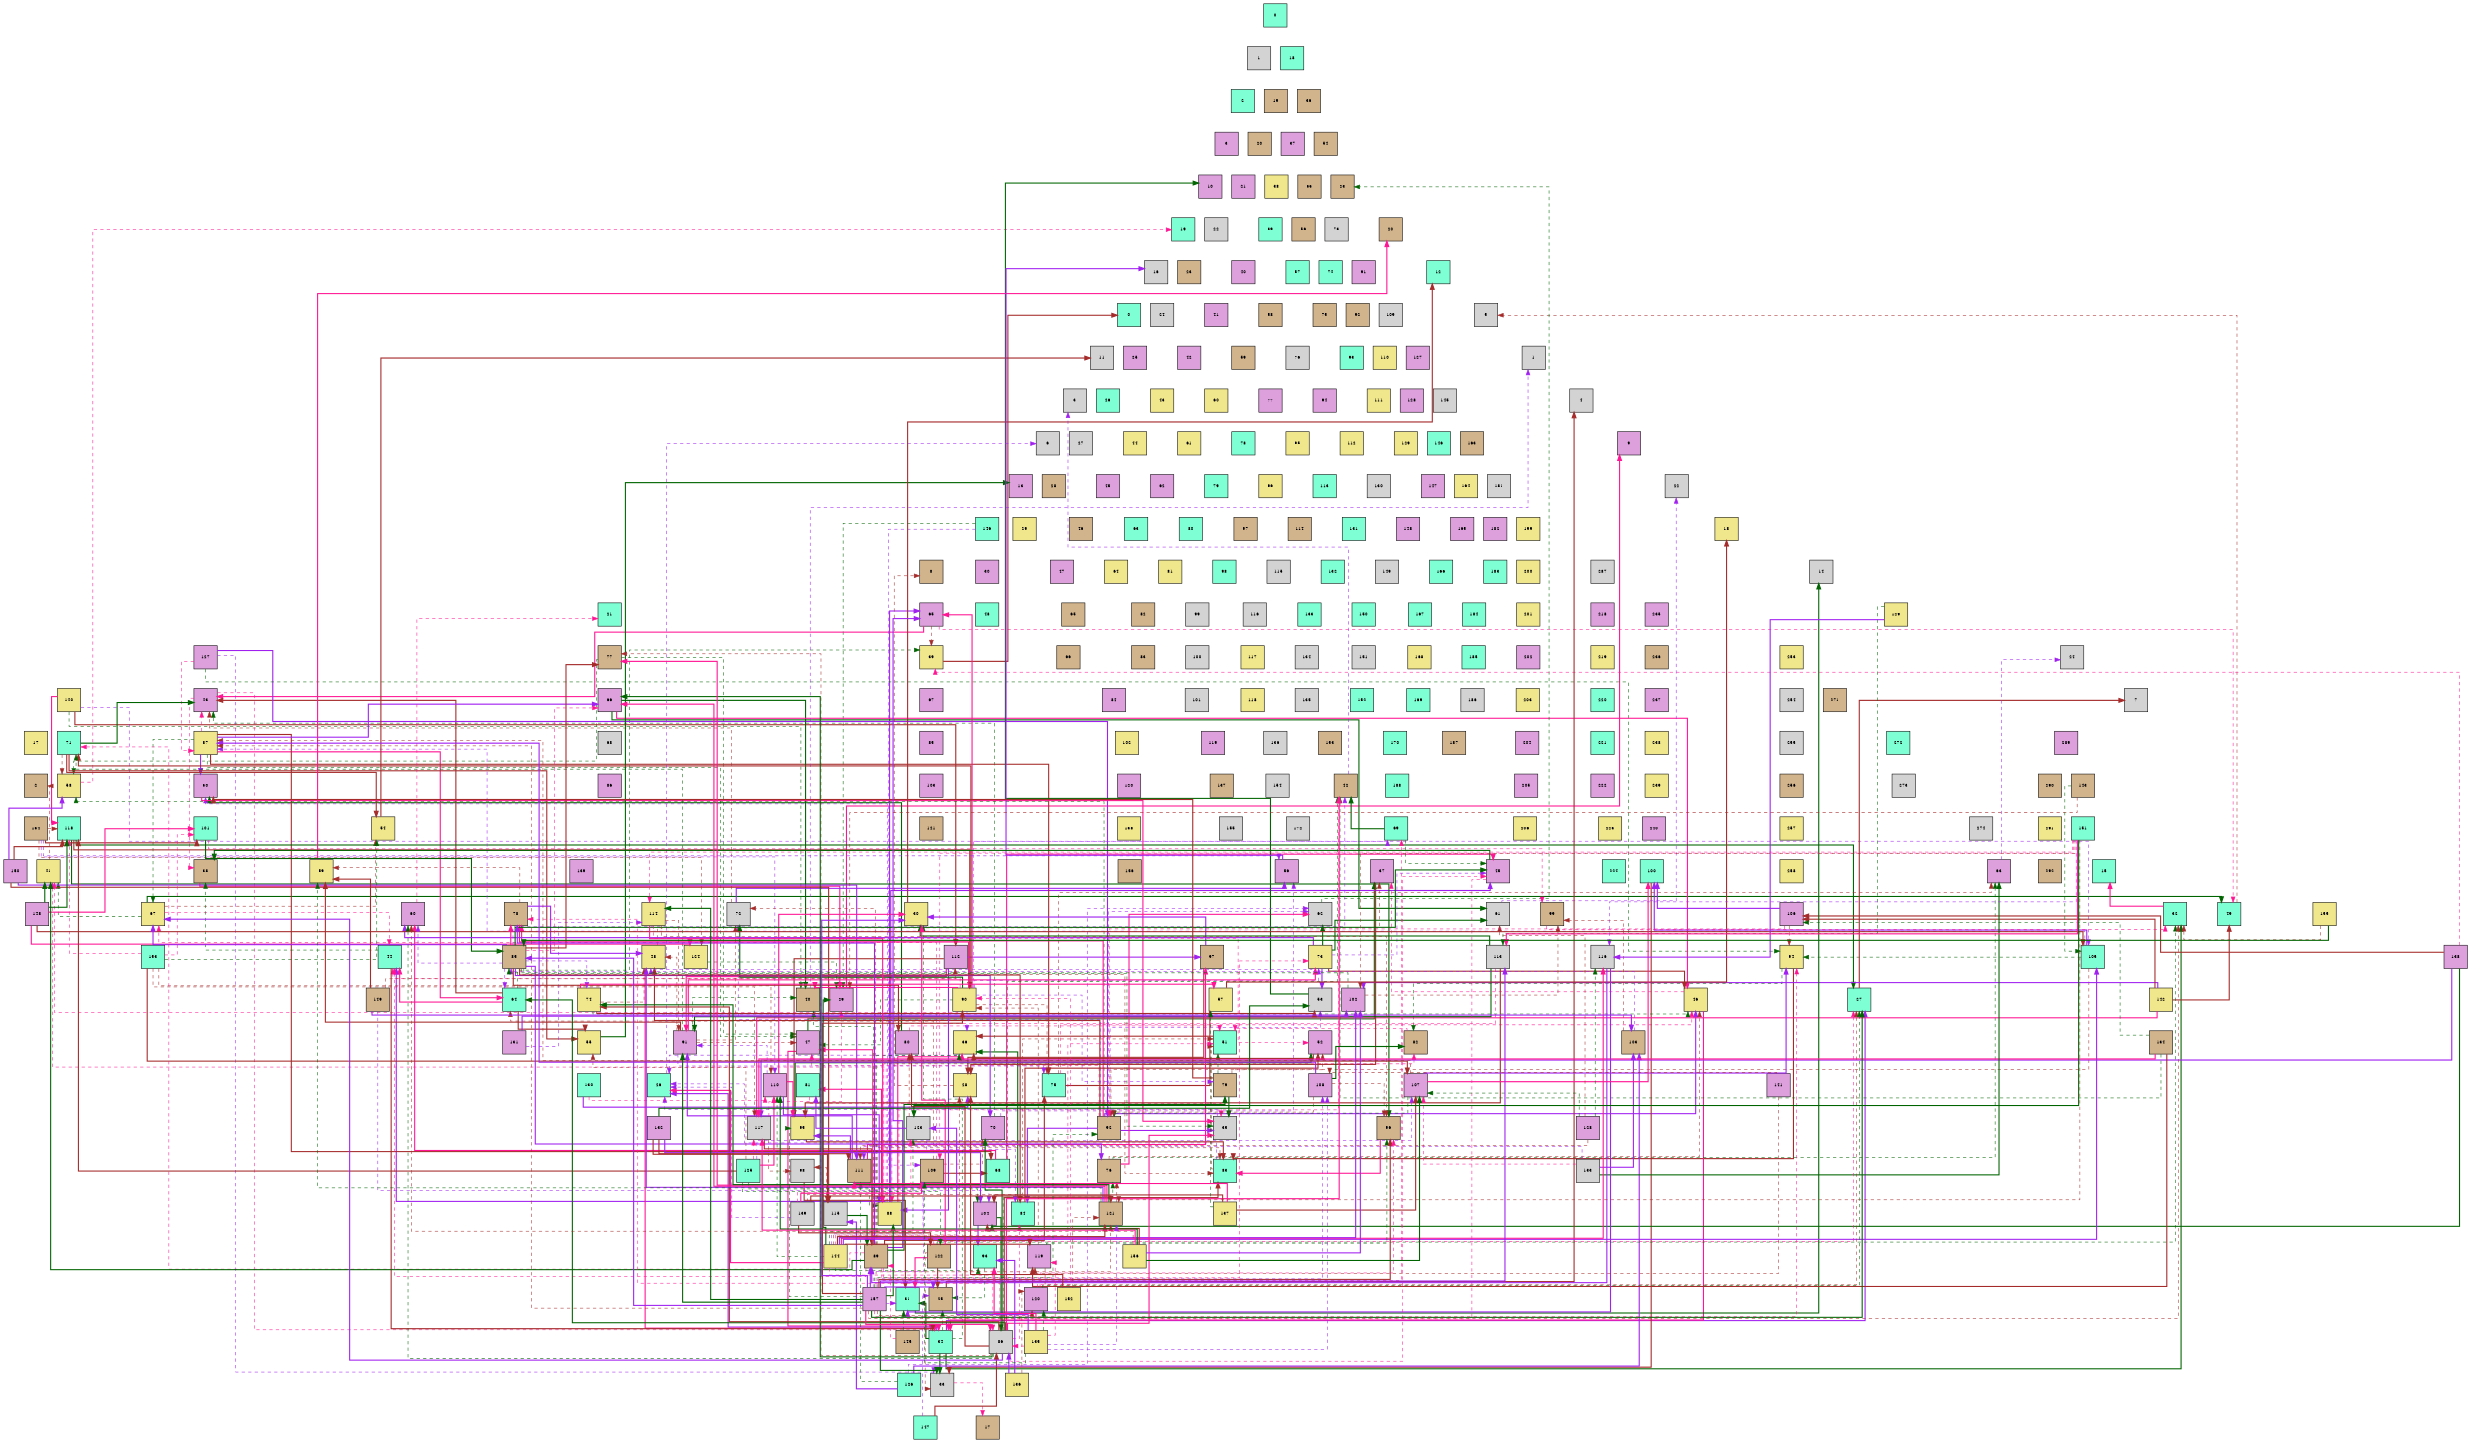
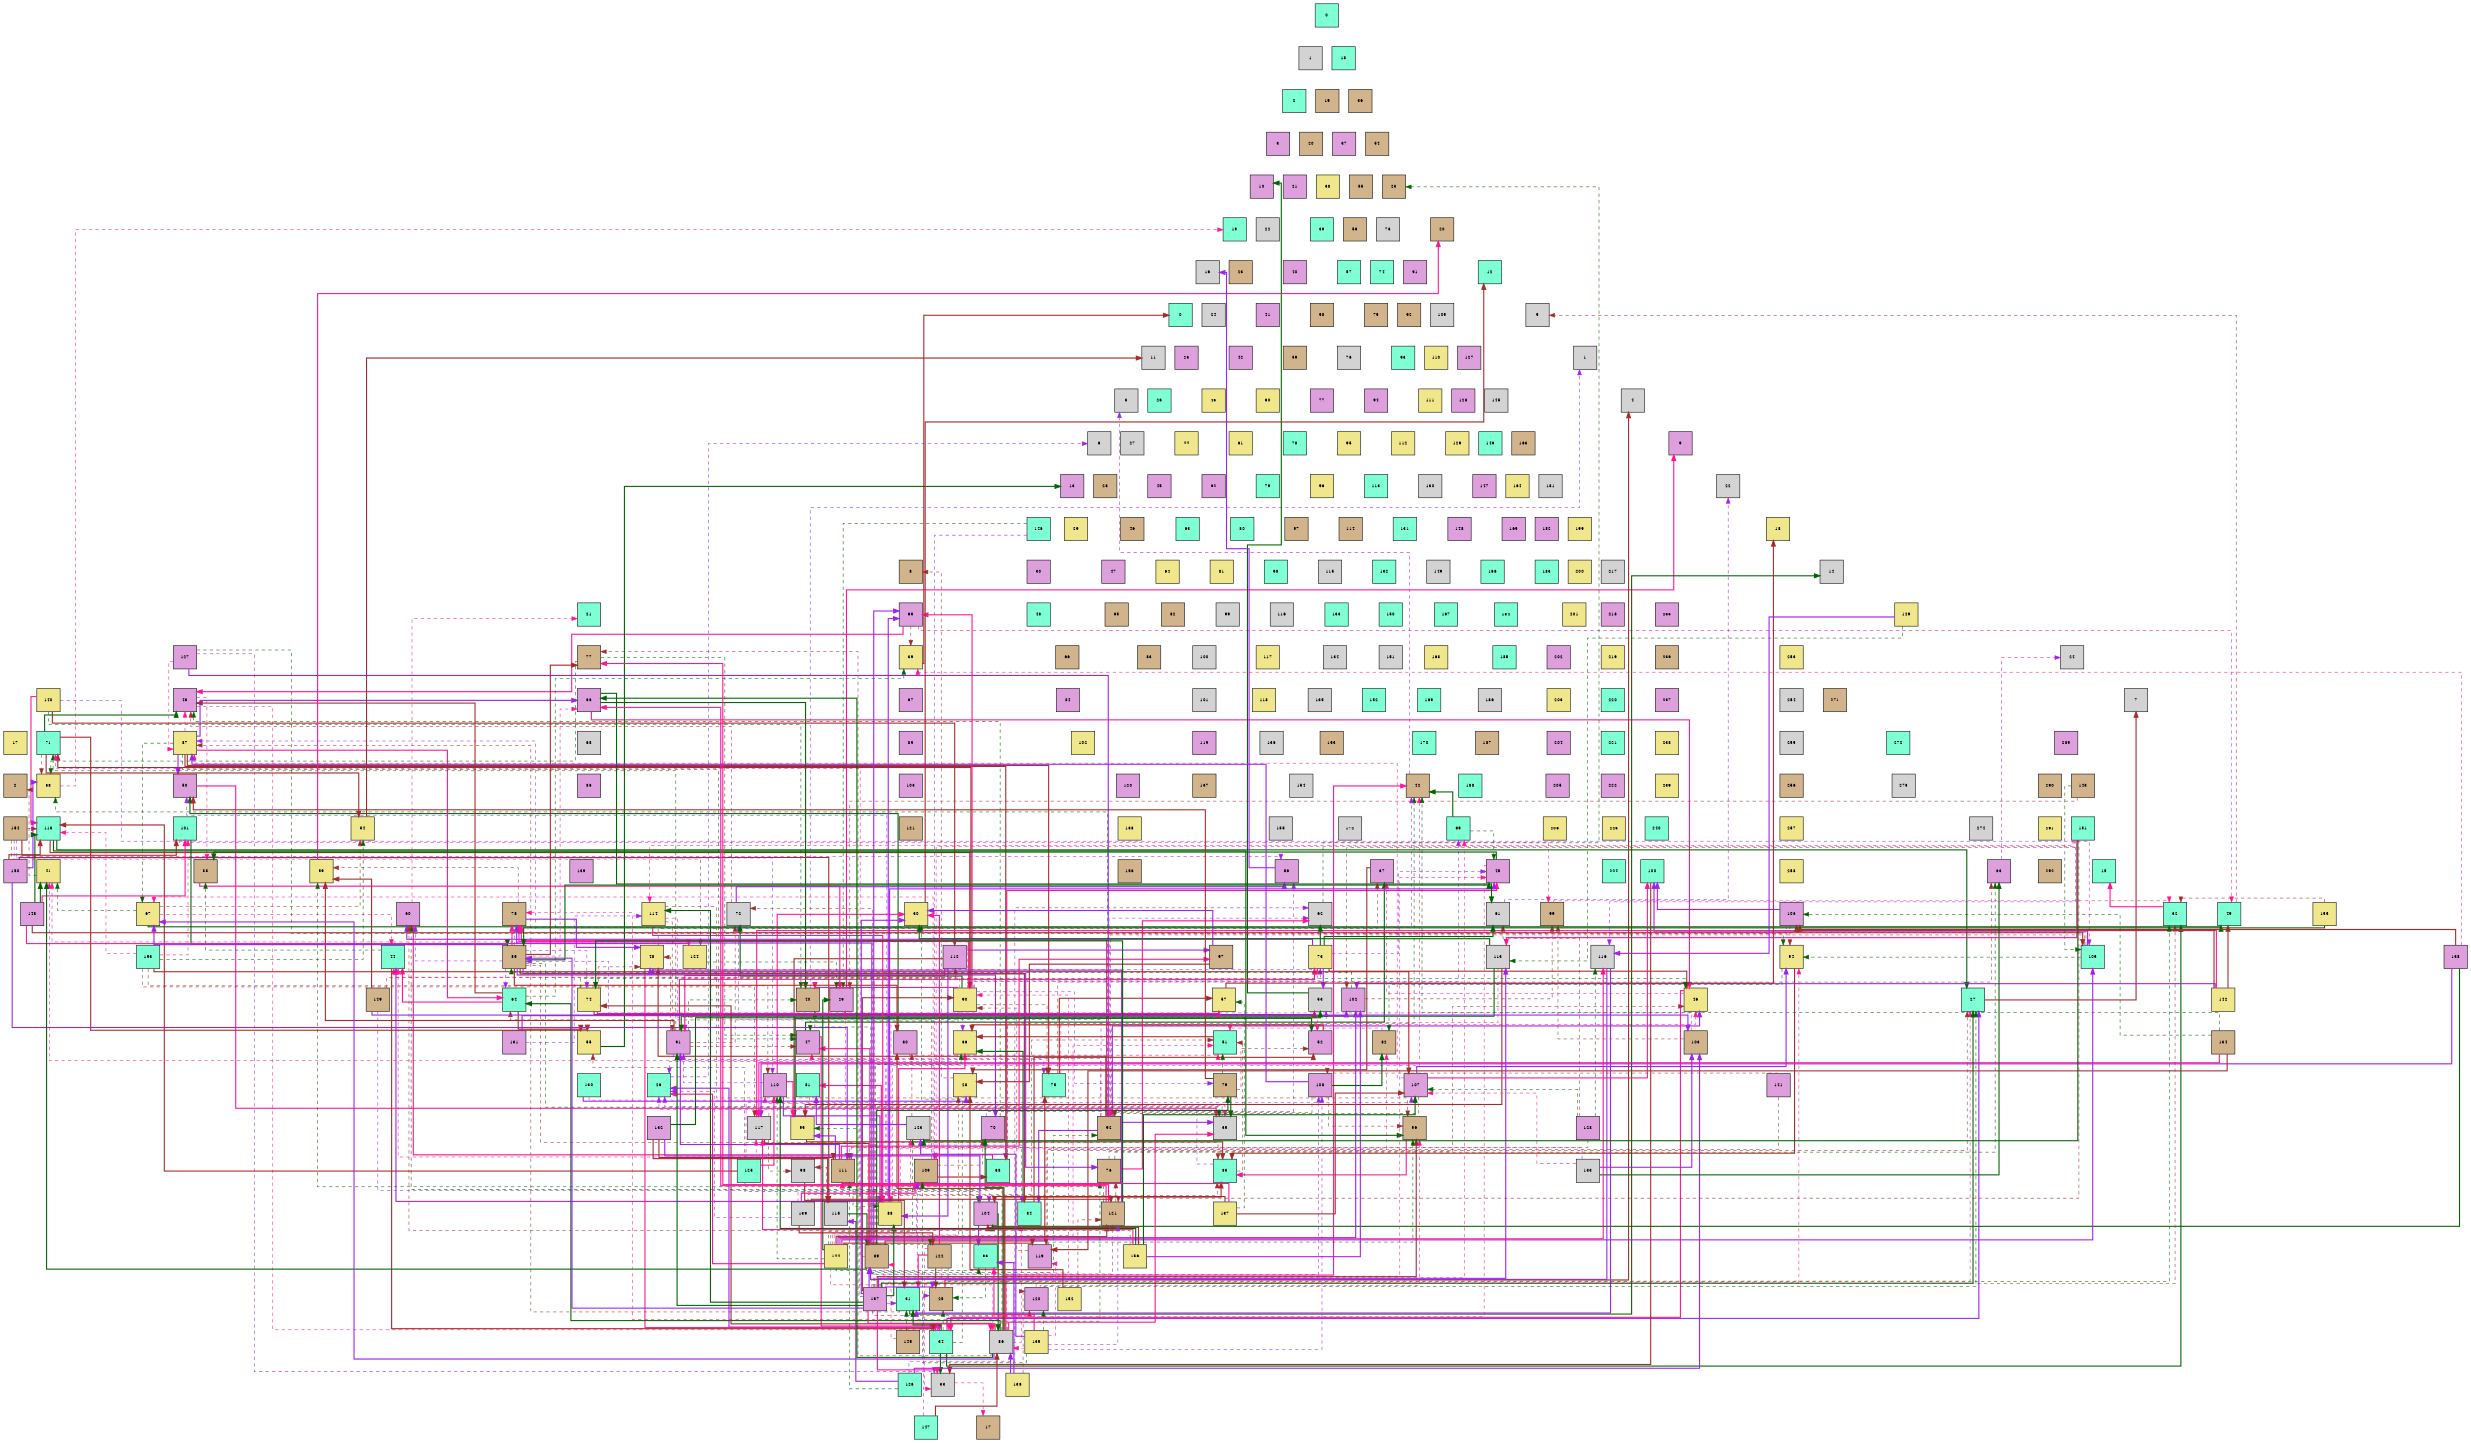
node "287": label "287" -> "217"
node "240": fillcolor plum -> aquamarine
edge "107" -> "87": color brown -> deeppink
edge "157" -> "87": now "31" -> "87"
edge "125" -> "122": now "144" -> "122"
edge "122" -> "33": color brown -> deeppink
edge "157" -> "33": color darkgreen -> deeppink
